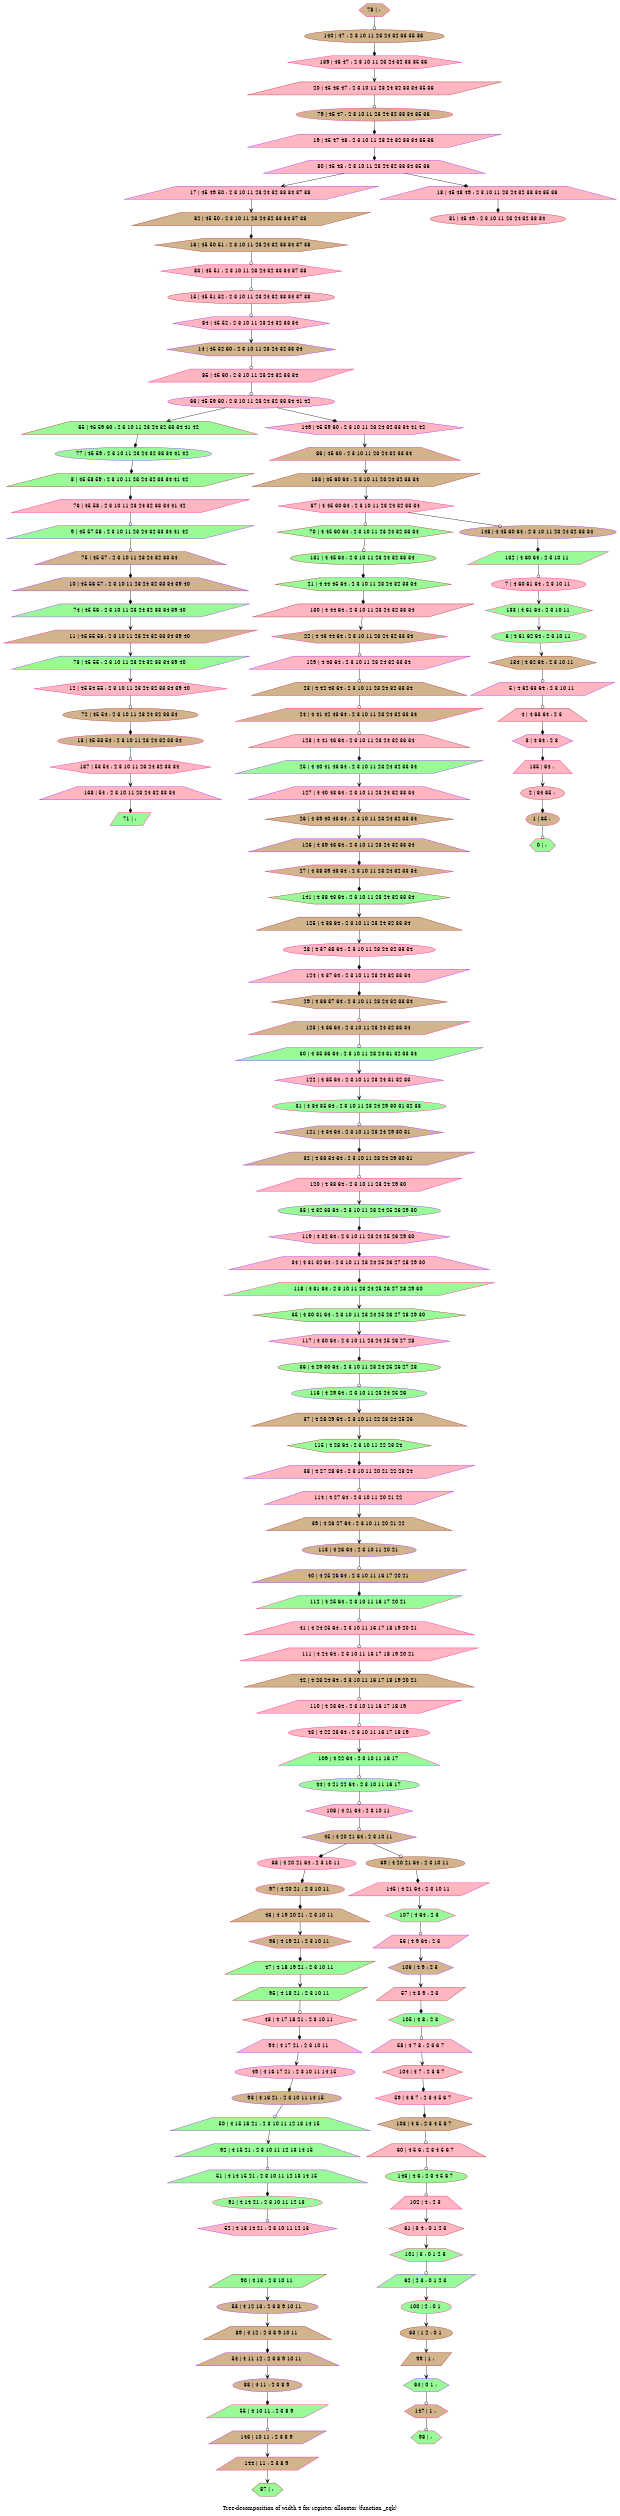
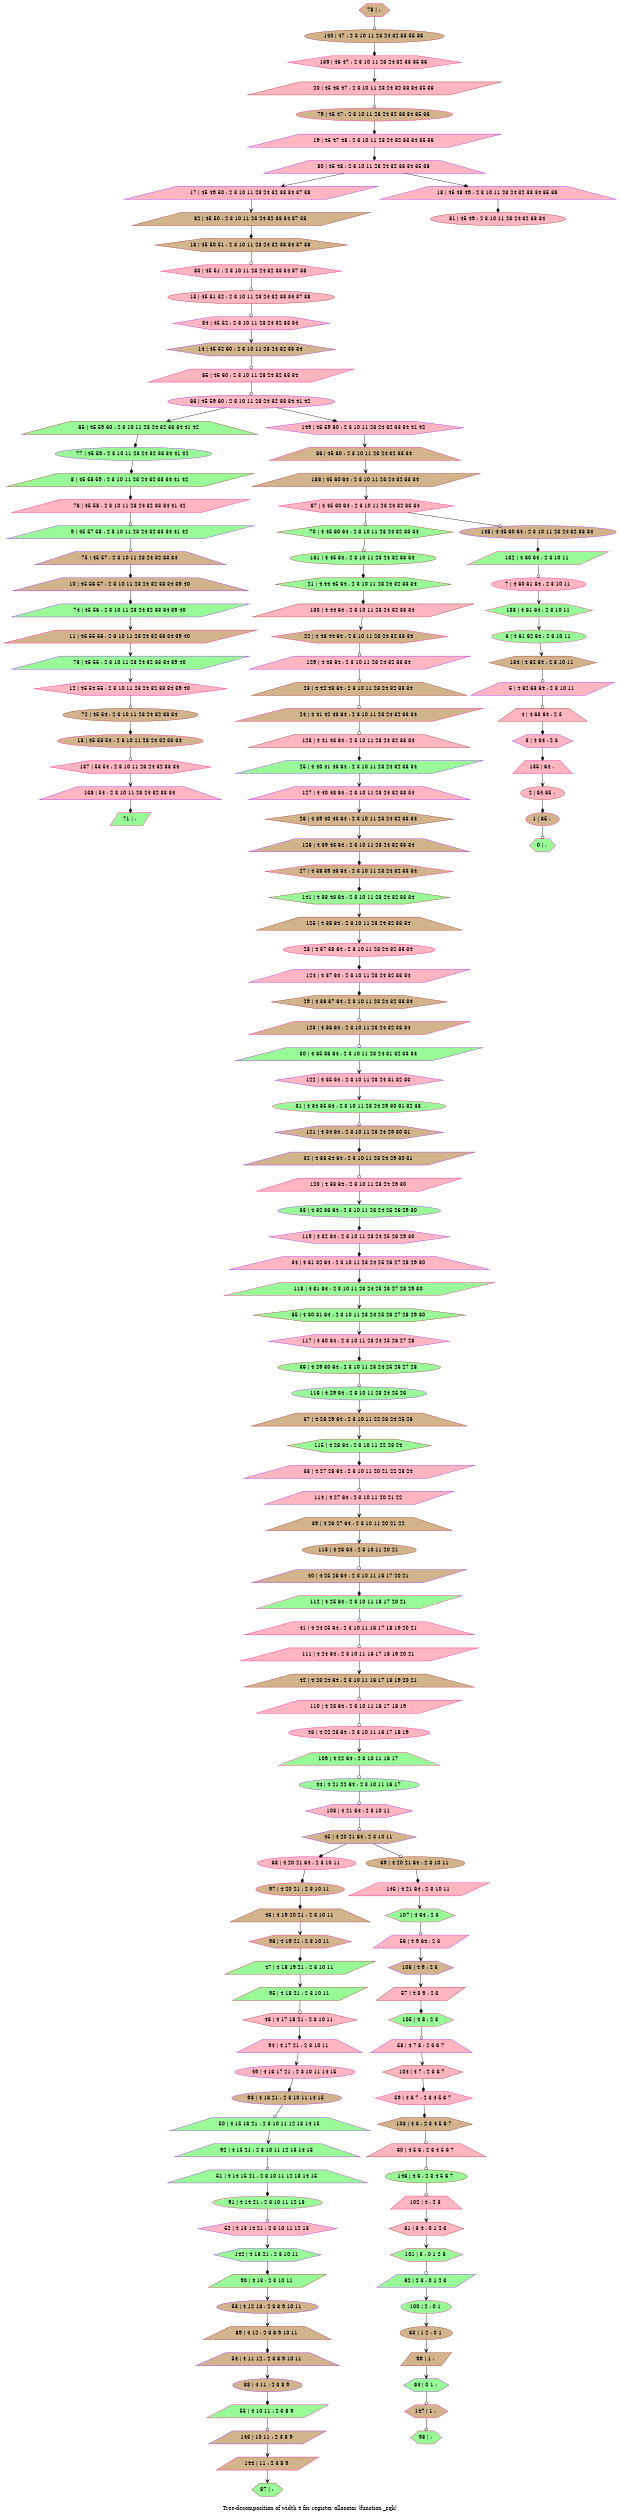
node "113 | 4 26 64 : 2 3 10 11 20 21": color purple -> brown
node "142 | 4 13 21 : 2 3 10 11": added
